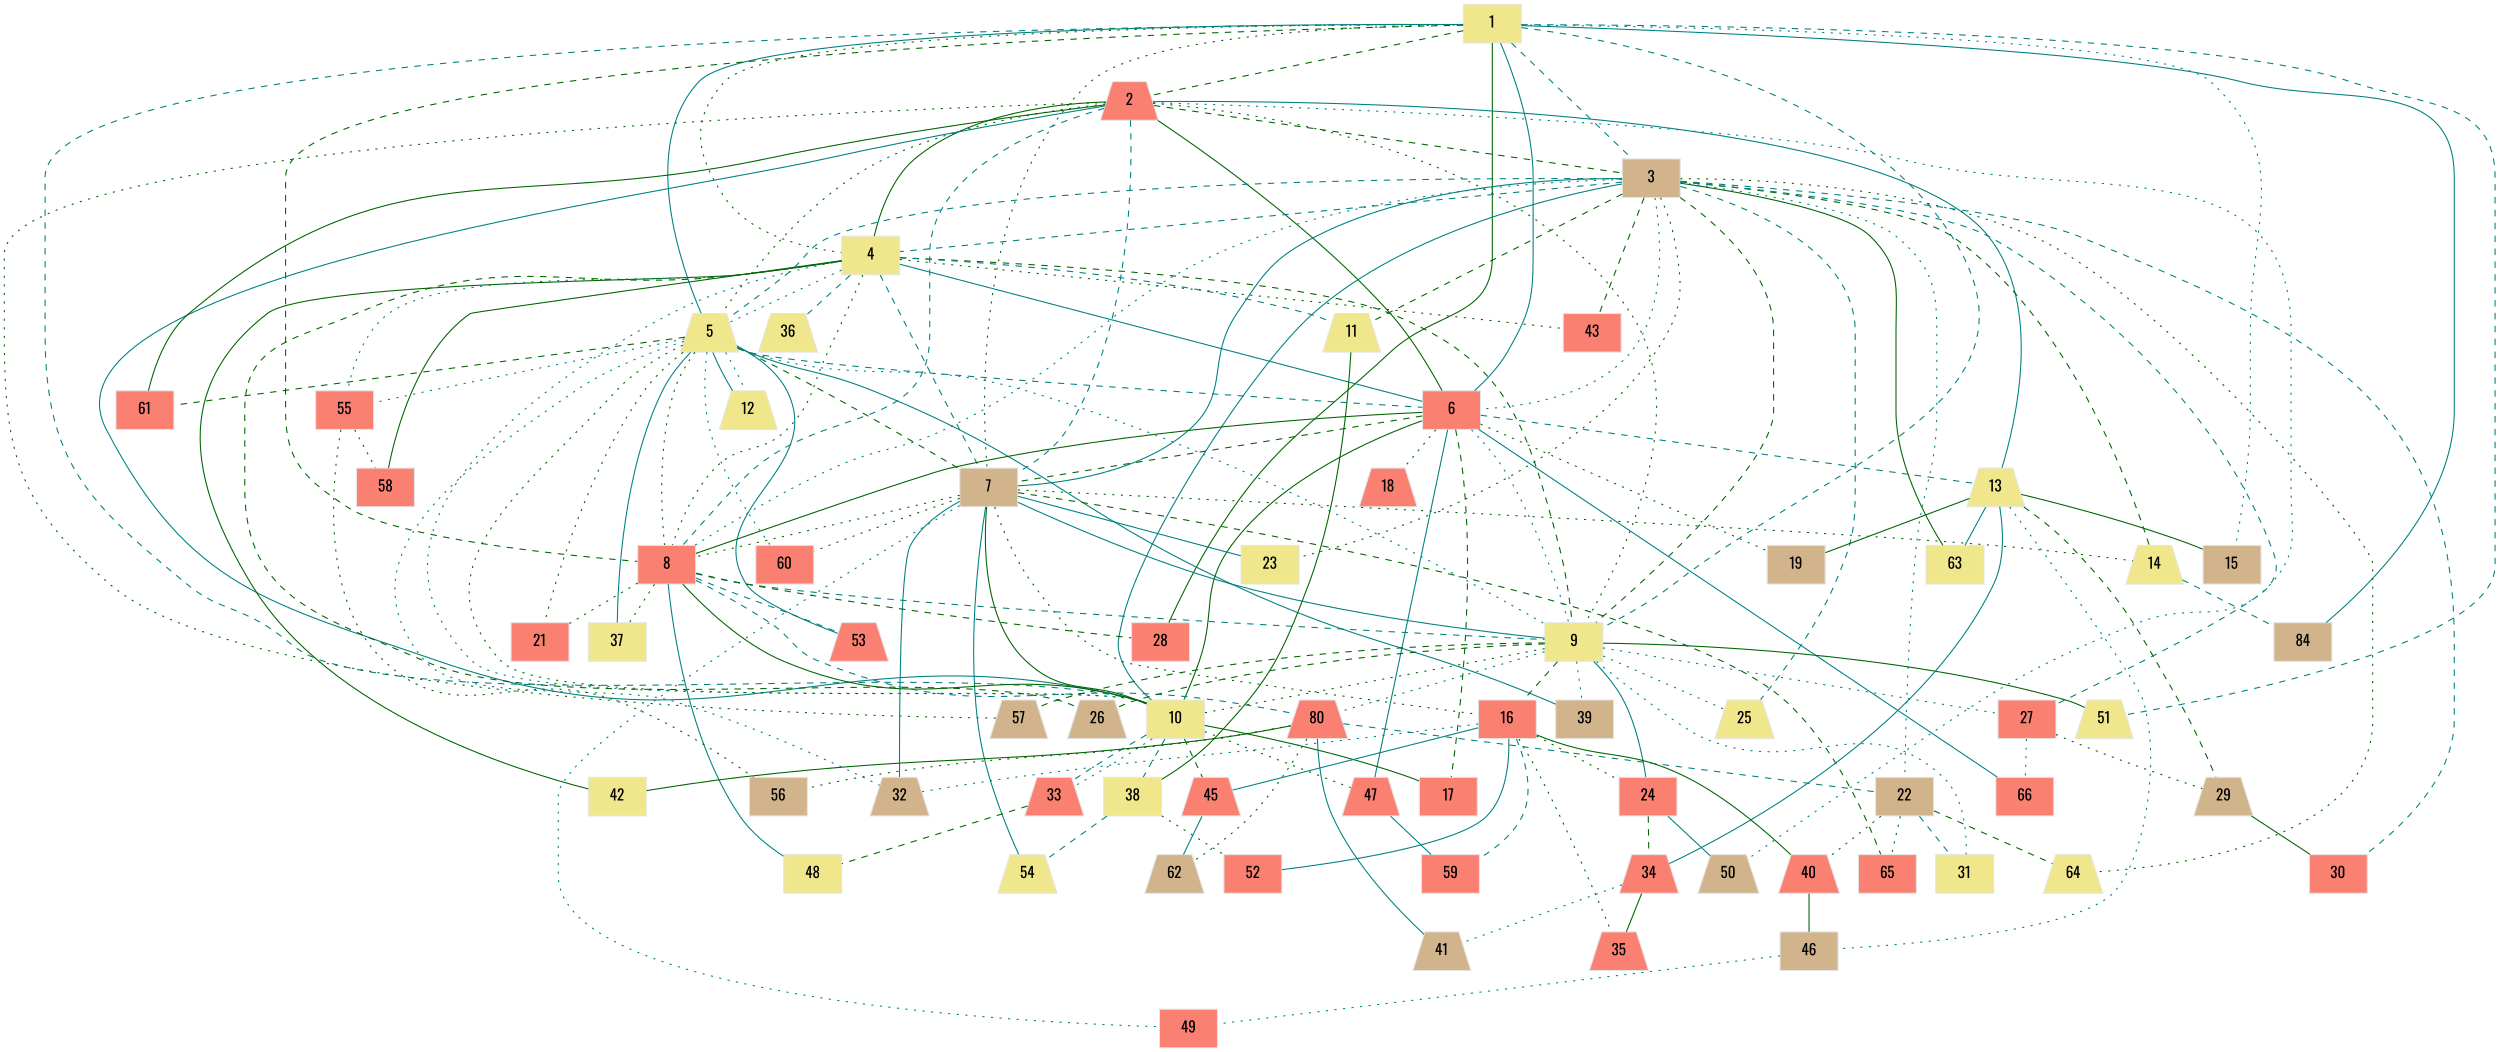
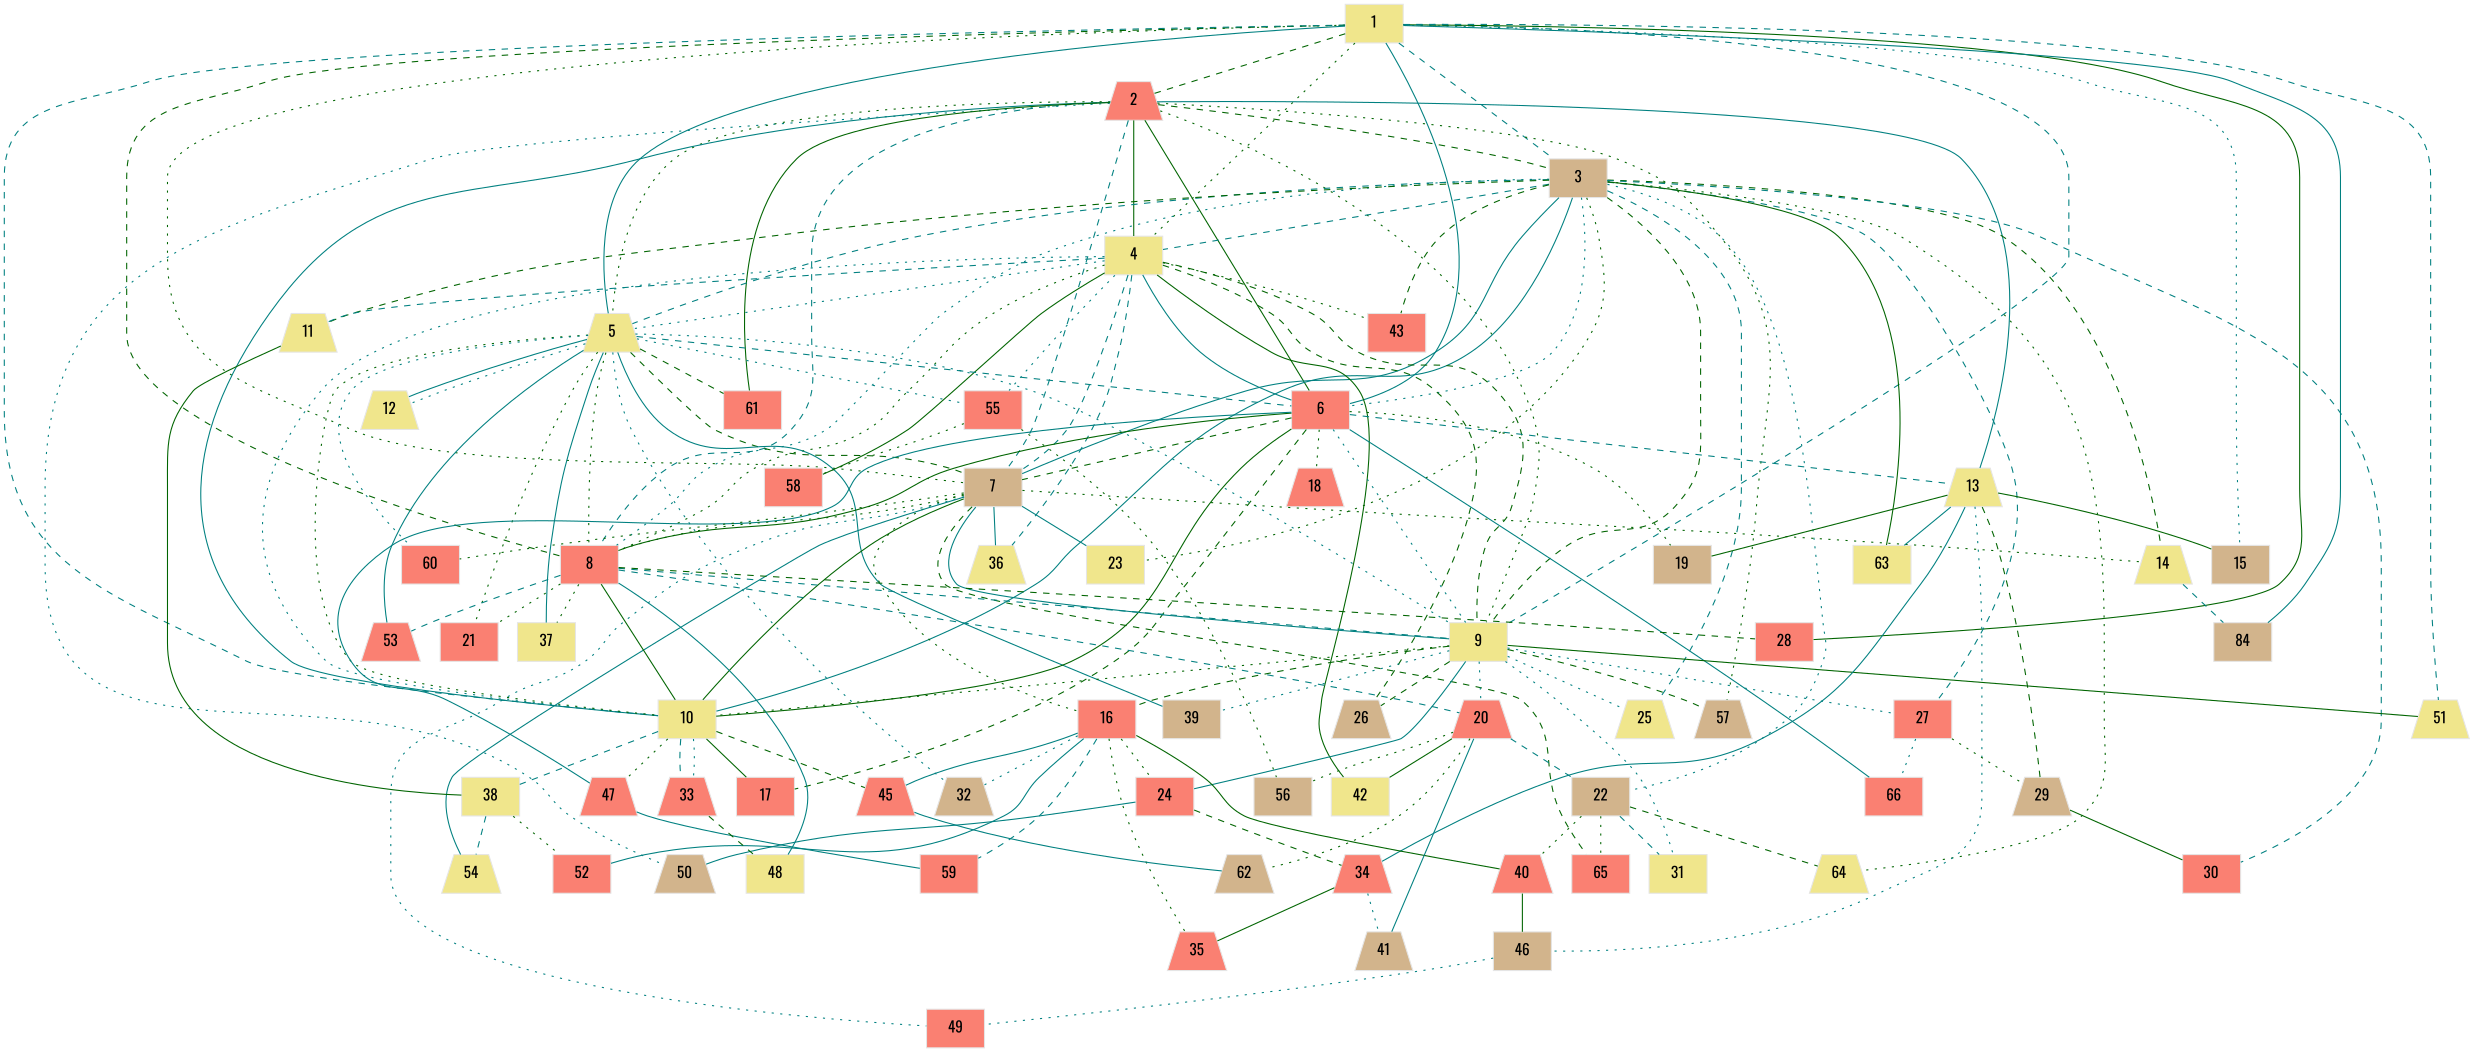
edge "7" -- "32": now "7" -- "36"
node "80": label "80" -> "20"
